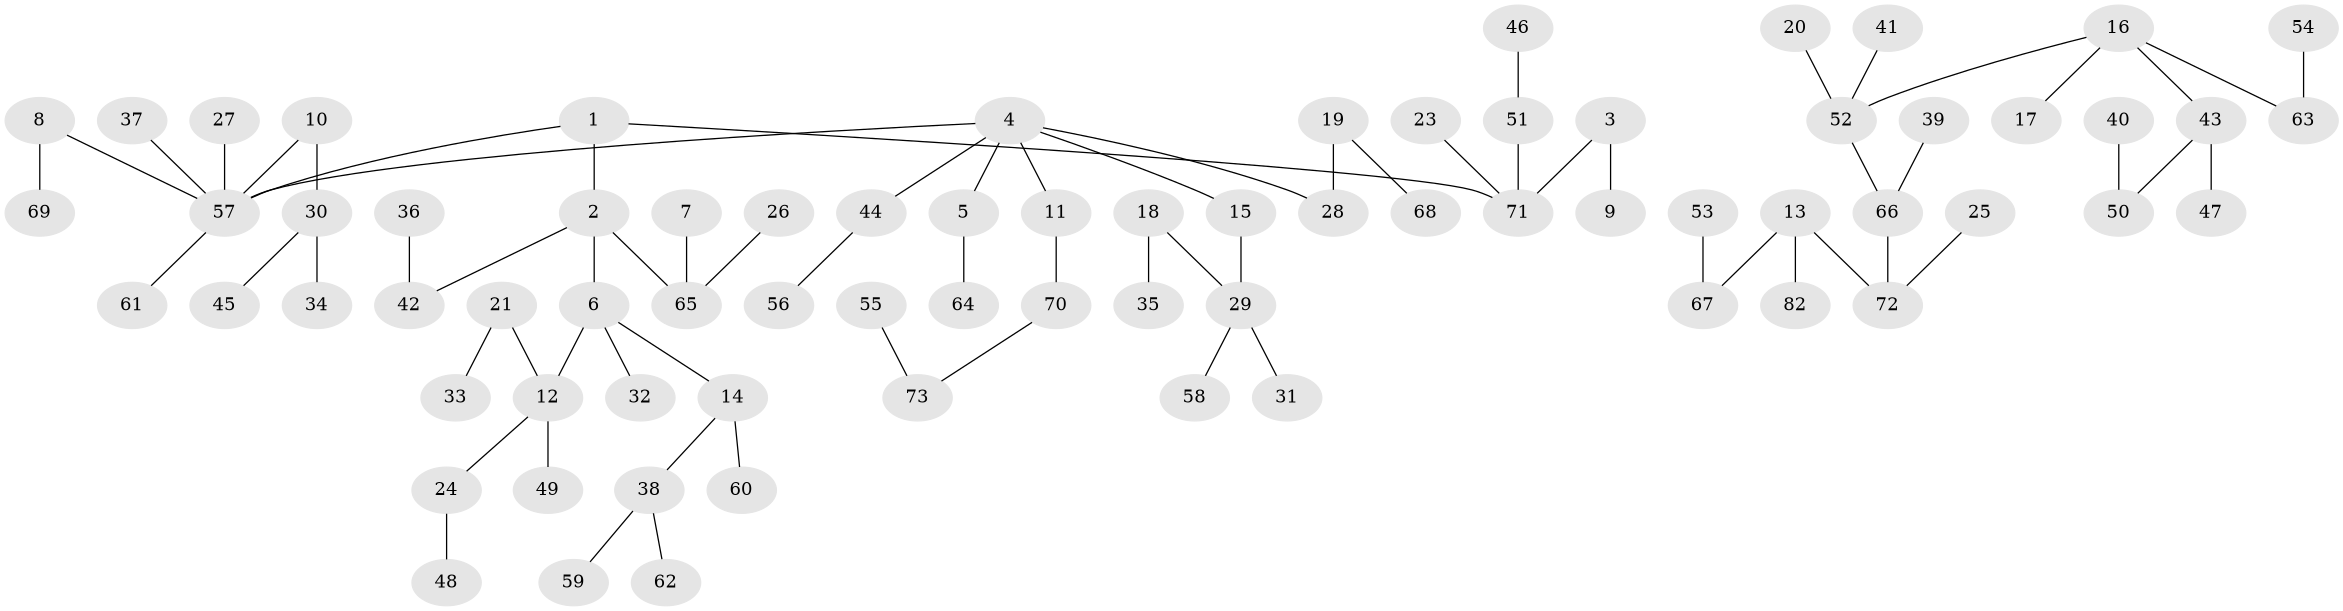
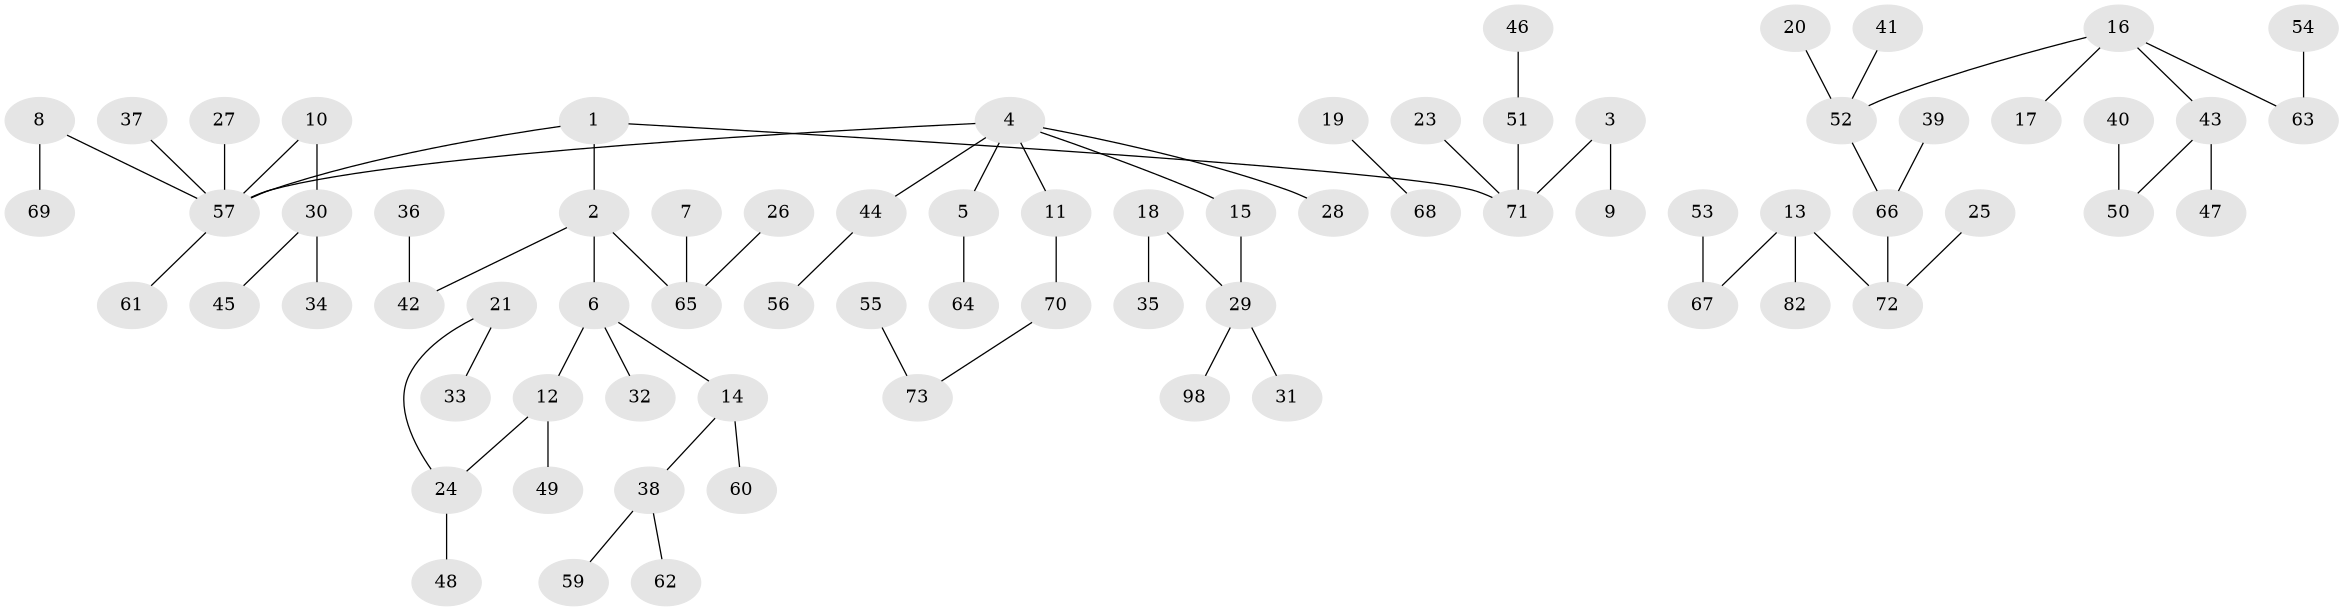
edge "19" -- "28": removed
edge "21" -- "12": now "21" -- "24"
node "58": label "58" -> "98"
